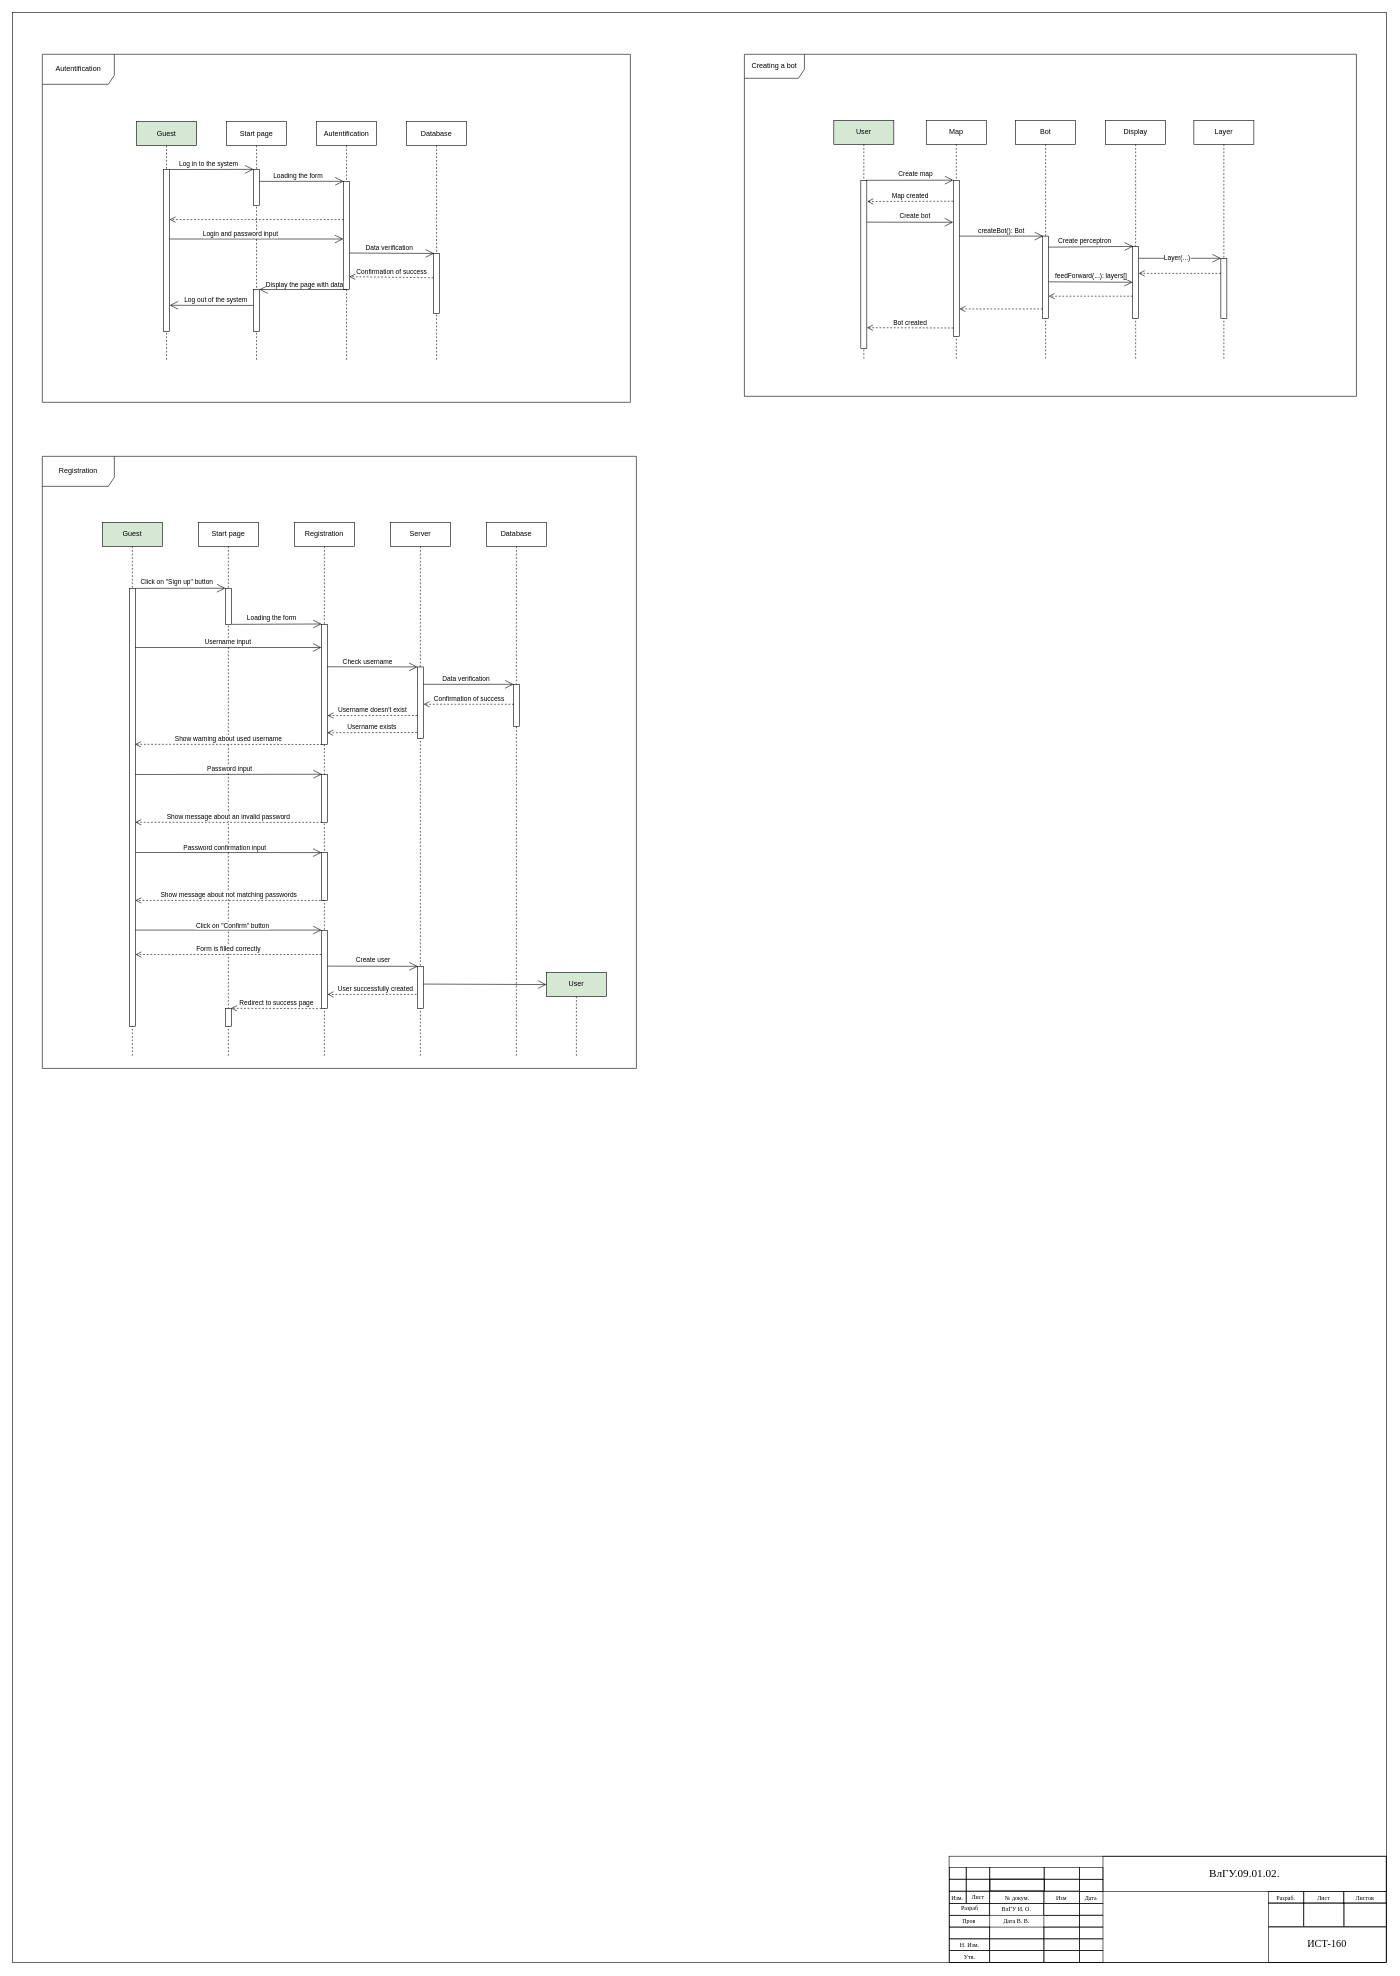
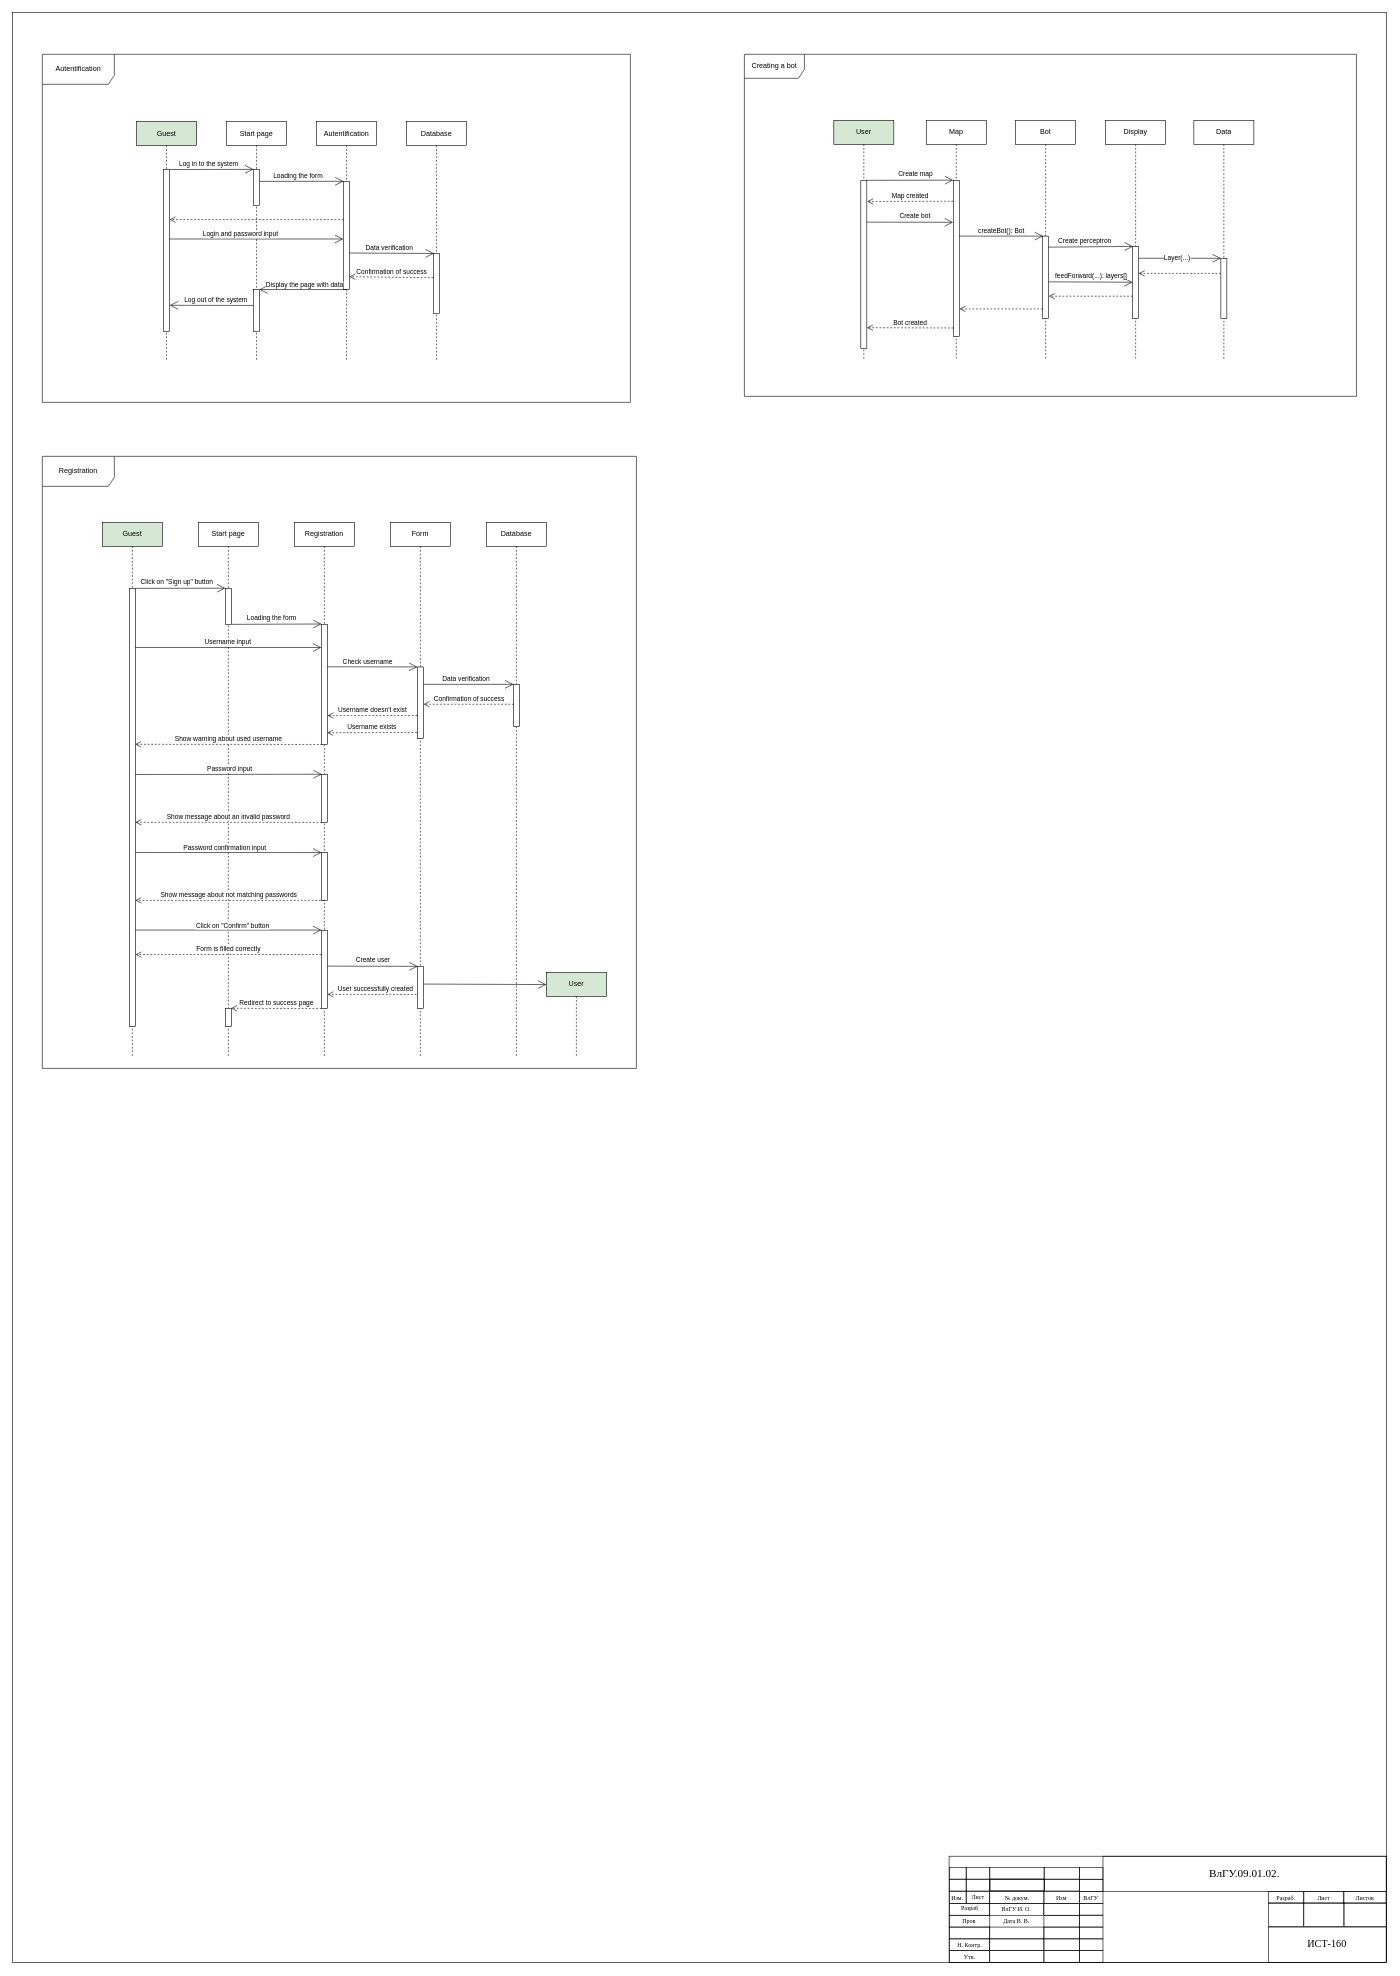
node "Layer": label "Layer" -> "Data"
node "Server": label "Server" -> "Form"
node "Дата": label "Дата" -> "ВлГУ"
node "Н. Изм.": label "Н. Изм." -> "Н. Контр."
